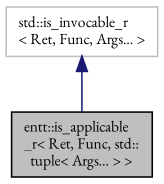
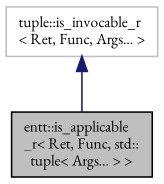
node "std::is_invocable_r < Ret, Func, Args... >": label "std::is_invocable_r < Ret, Func, Args... >" -> "tuple::is_invocable_r < Ret, Func, Args... >"
